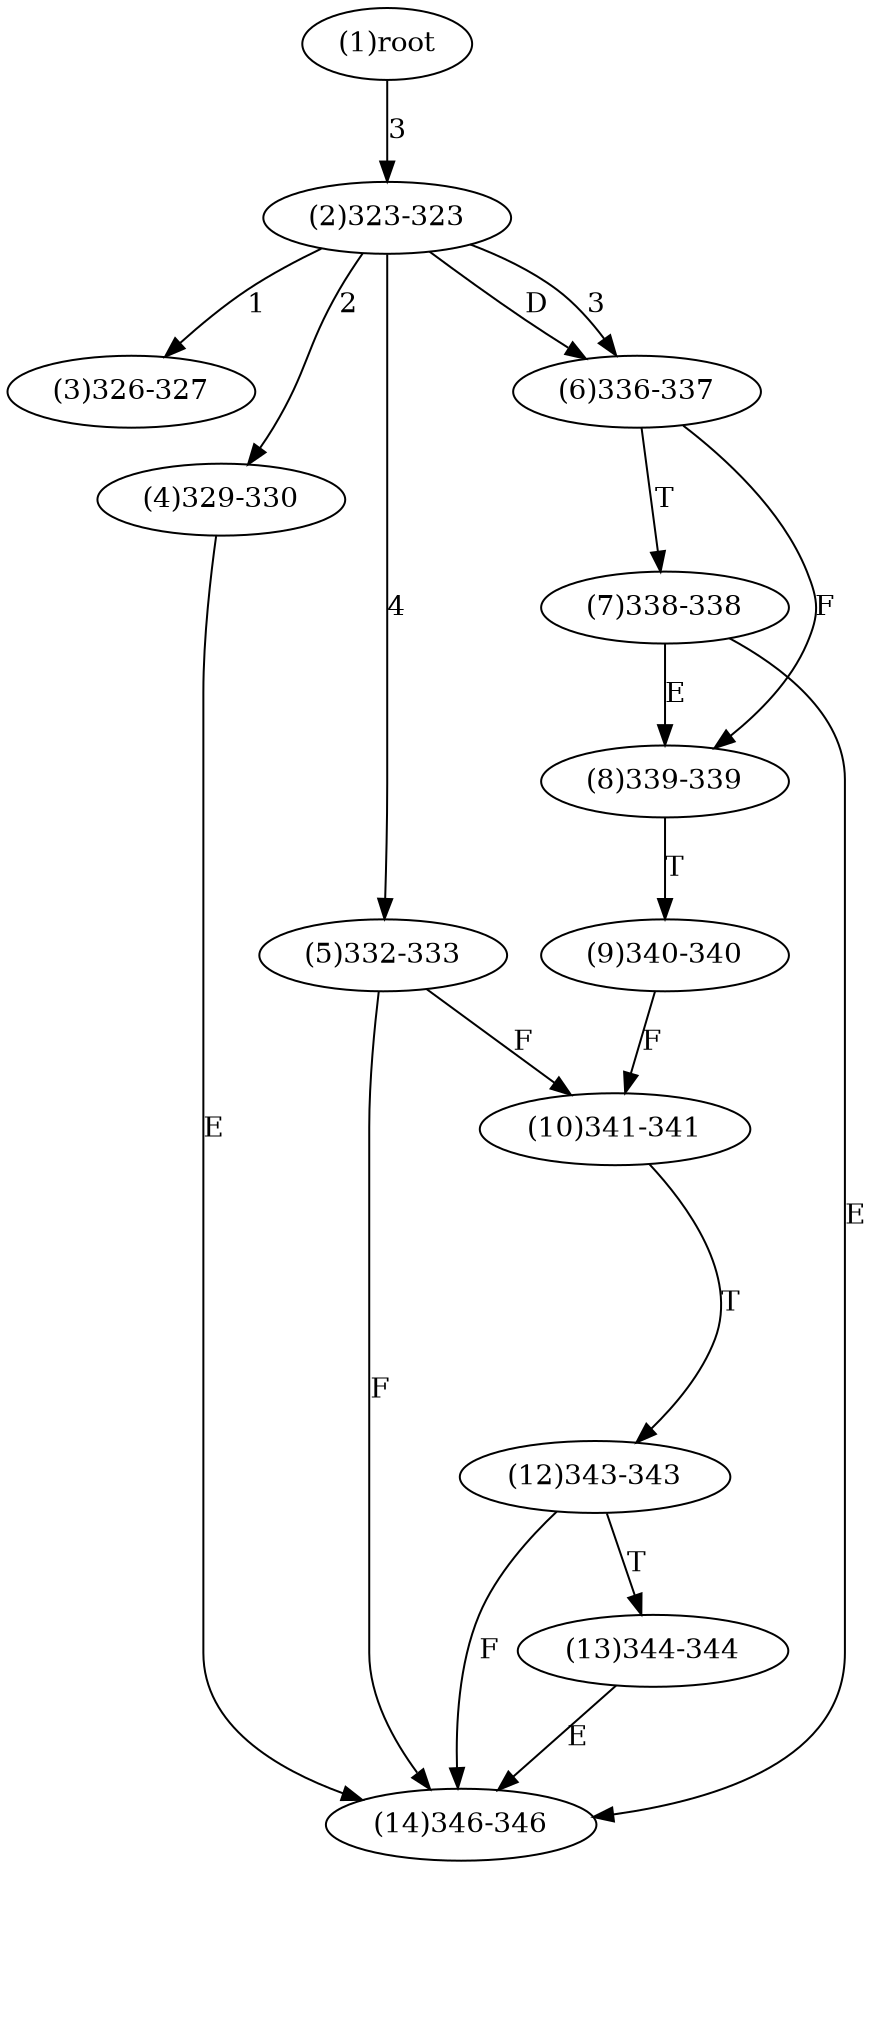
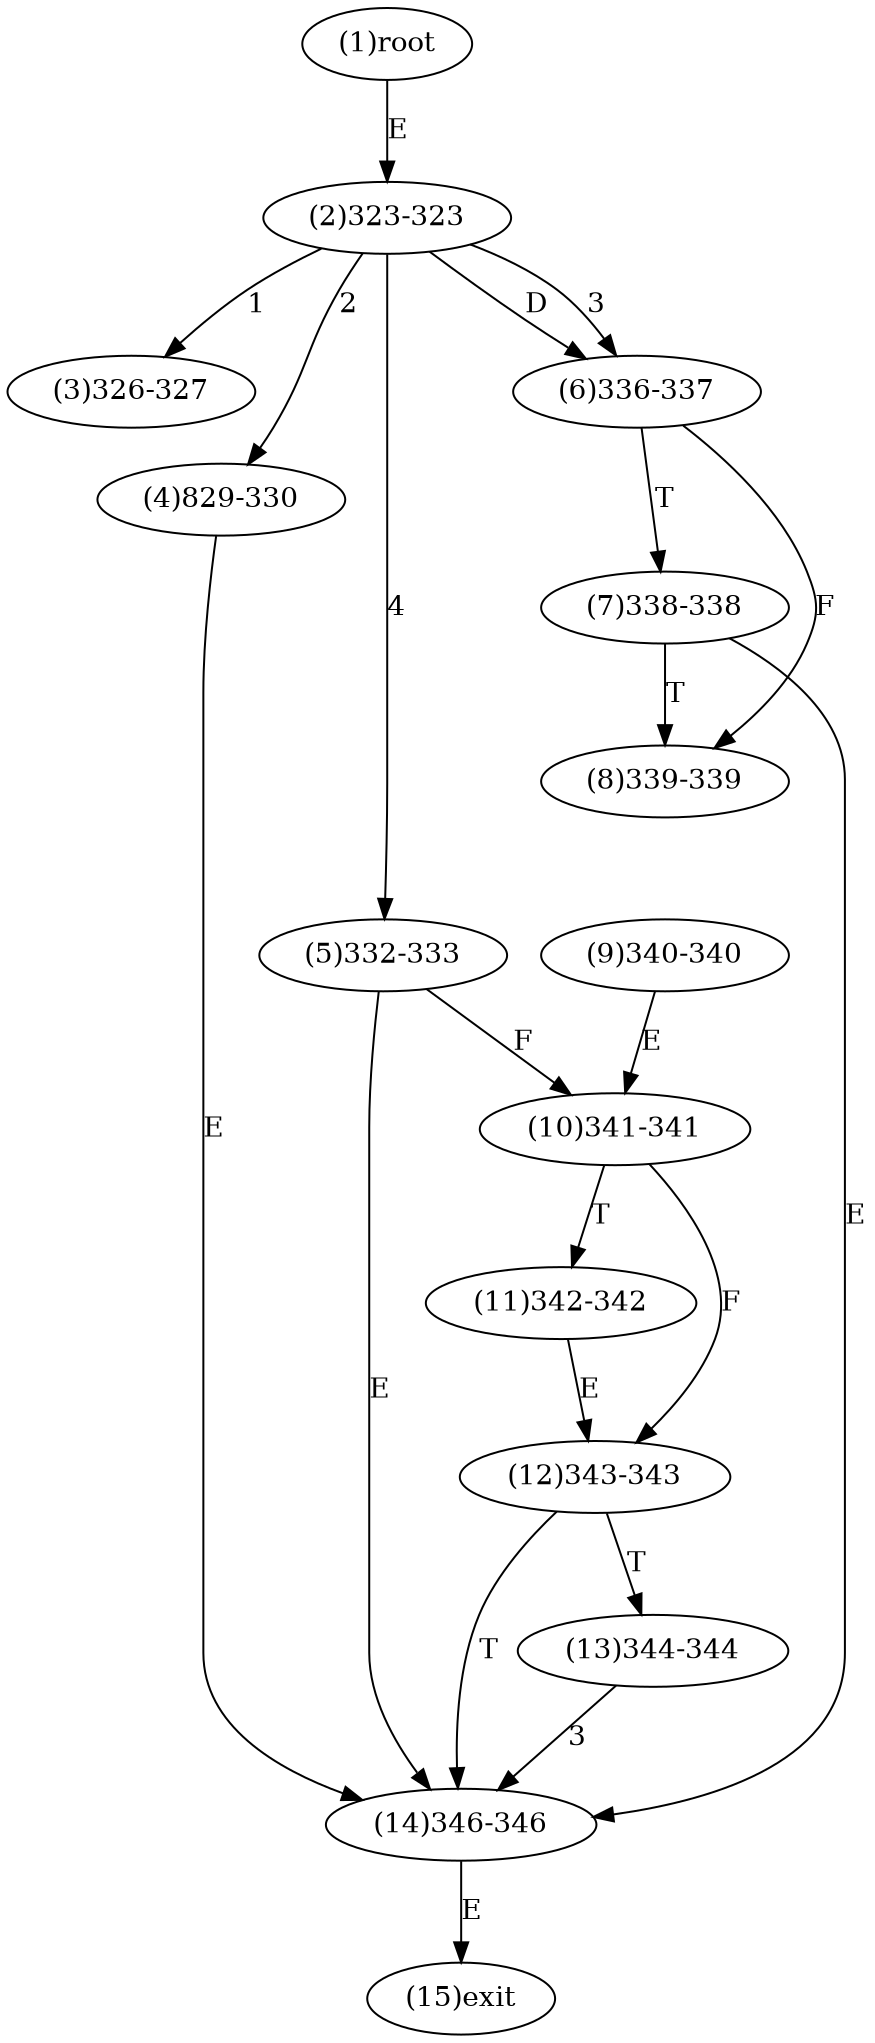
edge "(1)root" -> "(2)323-323": label "3" -> "E"
node "(4)329-330": label "(4)329-330" -> "(4)829-330"
edge "(7)338-338" -> "(8)339-339": label "E" -> "T"
edge "(8)339-339" -> "(9)340-340": removed, label "T"
edge "(9)340-340" -> "(10)341-341": label "F" -> "E"
node "(11)342-342": added
edge "(10)341-341" -> "(12)343-343": label "T" -> "F"
edge "(5)332-333" -> "(14)346-346": label "F" -> "E"
edge "(12)343-343" -> "(14)346-346": label "F" -> "T"
edge "(13)344-344" -> "(14)346-346": label "E" -> "3"
node "(15)exit": added
